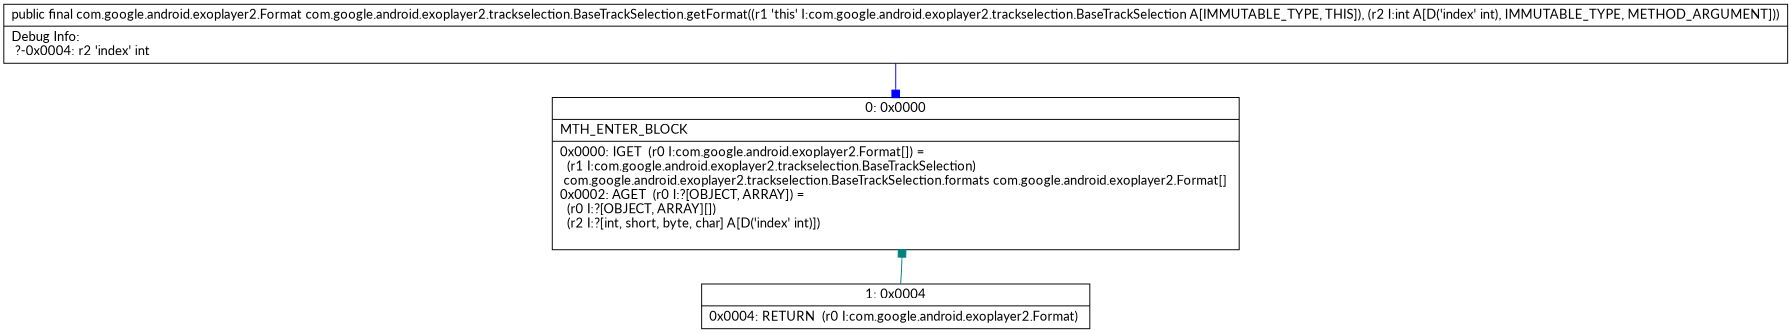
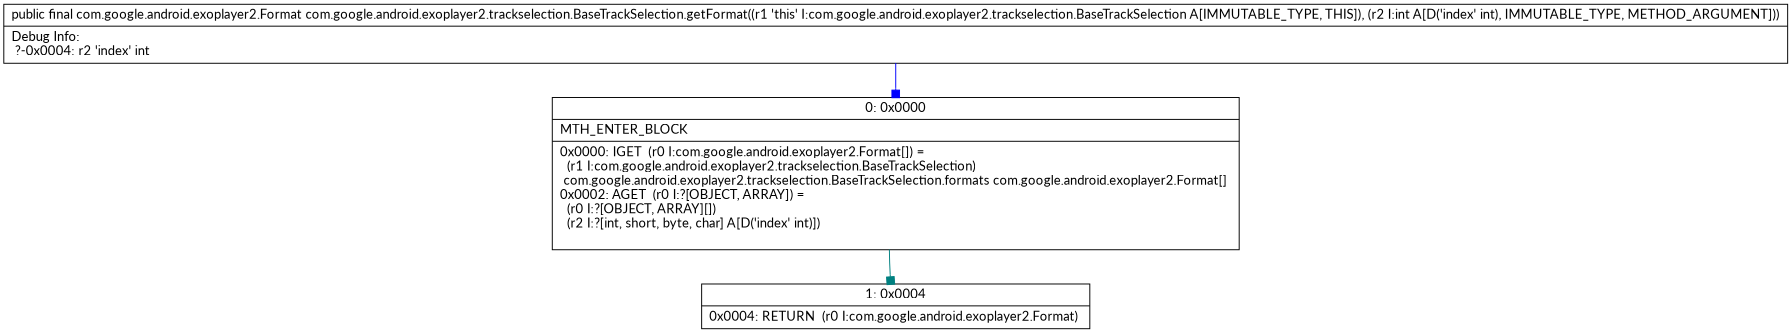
edge "1: 0x0004" -> "0: 0x0000": reversed
